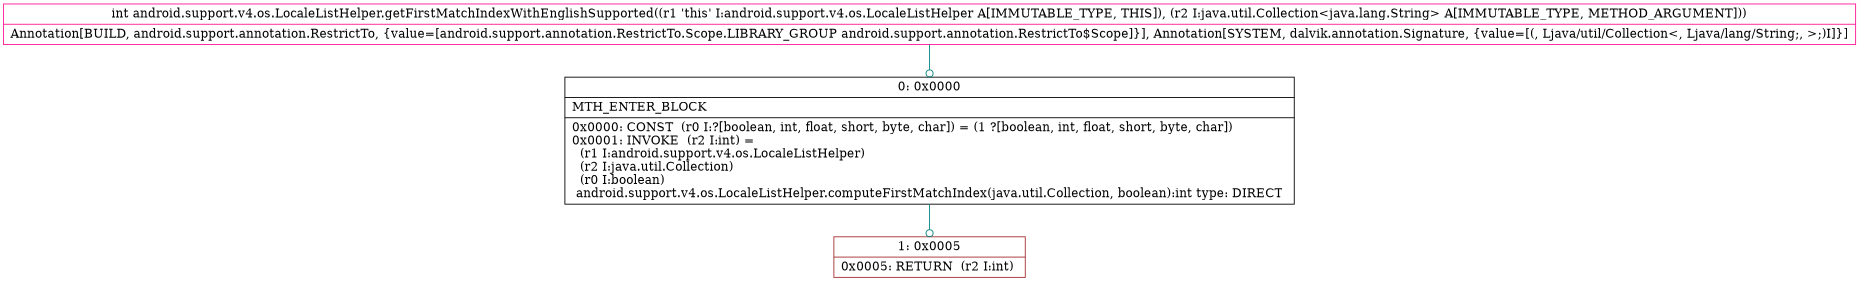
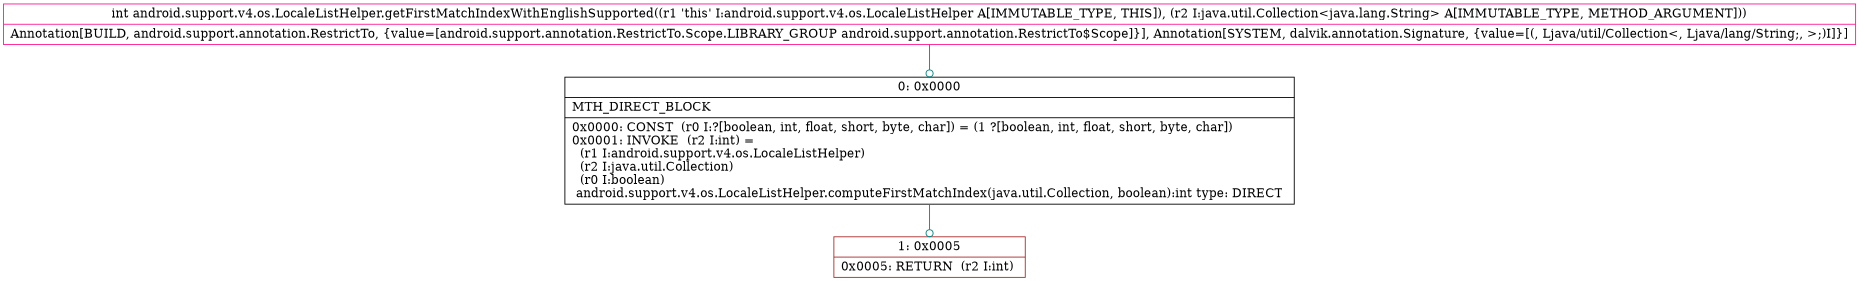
node "0: 0x0000": text "MTH_ENTER_BLOCK" -> "MTH_DIRECT_BLOCK"
